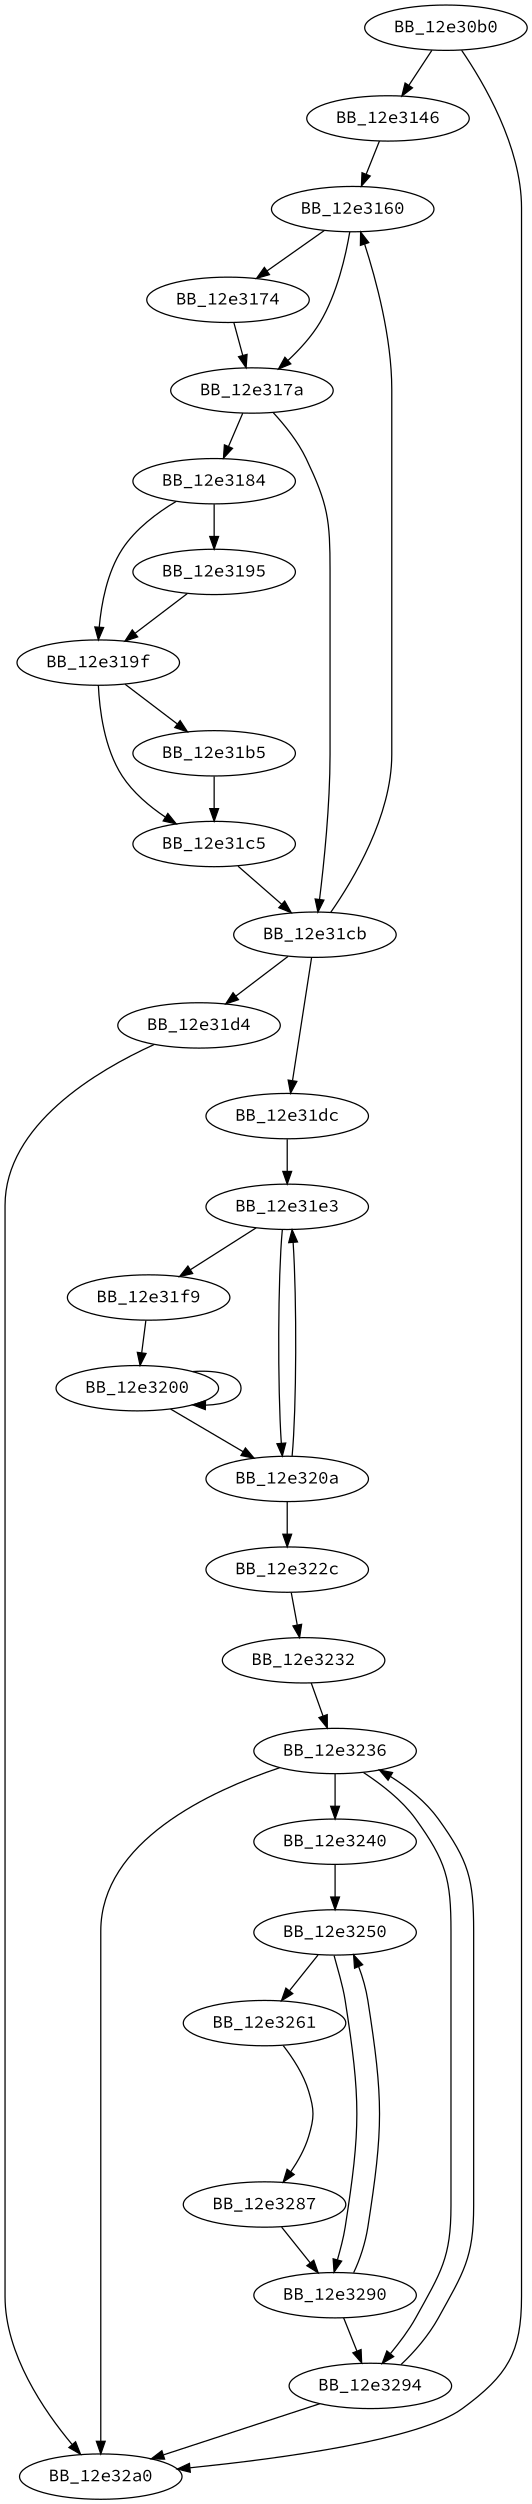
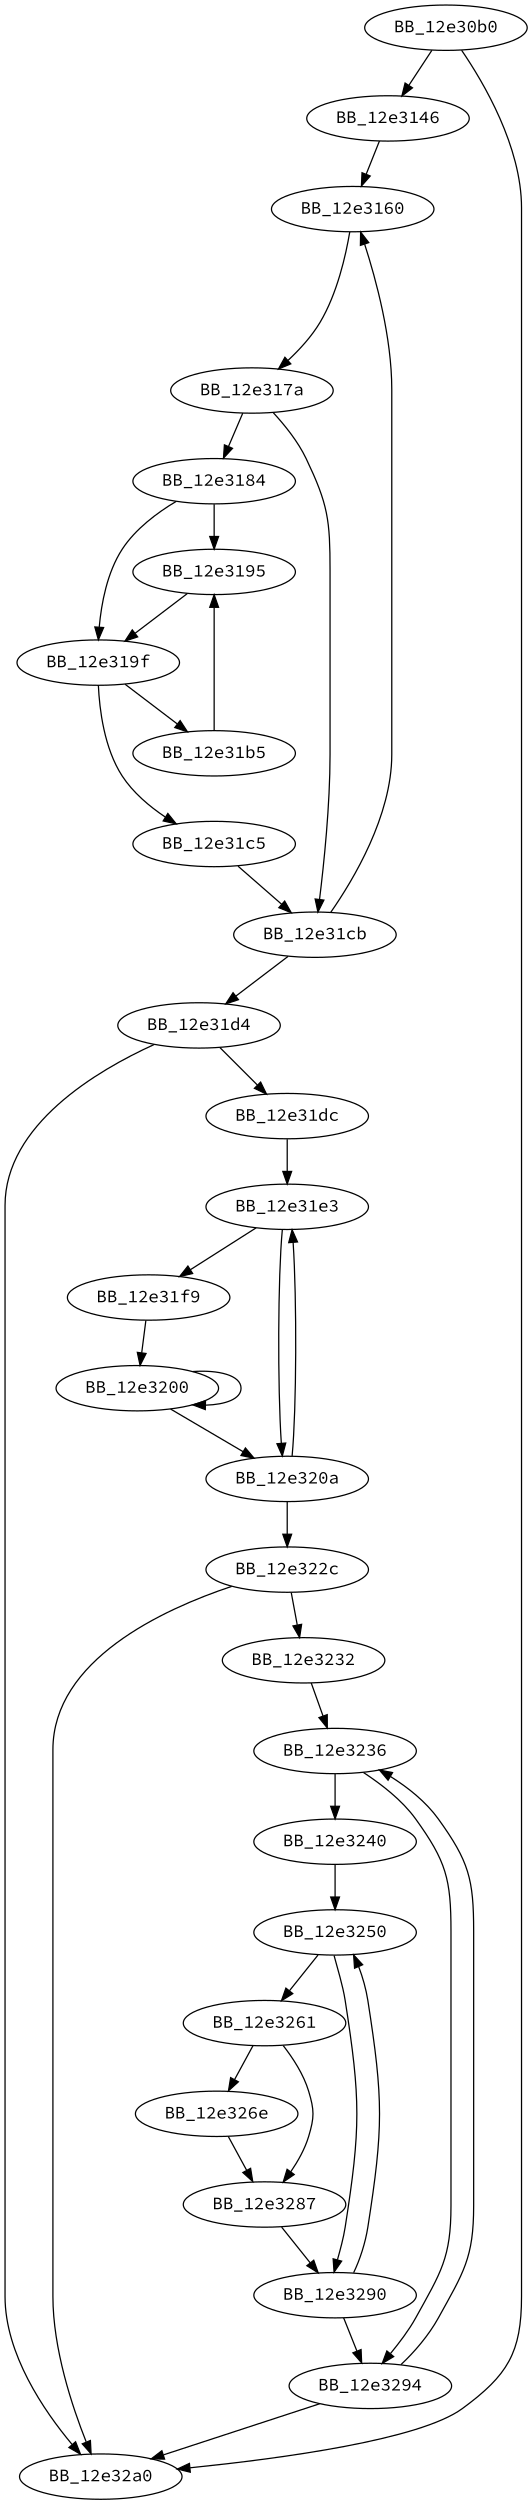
node "BB_12e3174": removed
edge "BB_12e31b5" -> "BB_12e31c5": now "BB_12e31b5" -> "BB_12e3195"
edge "BB_12e31cb" -> "BB_12e31dc": now "BB_12e31d4" -> "BB_12e31dc"
edge "BB_12e3236" -> "BB_12e32a0": now "BB_12e322c" -> "BB_12e32a0"
node "BB_12e326e": added
